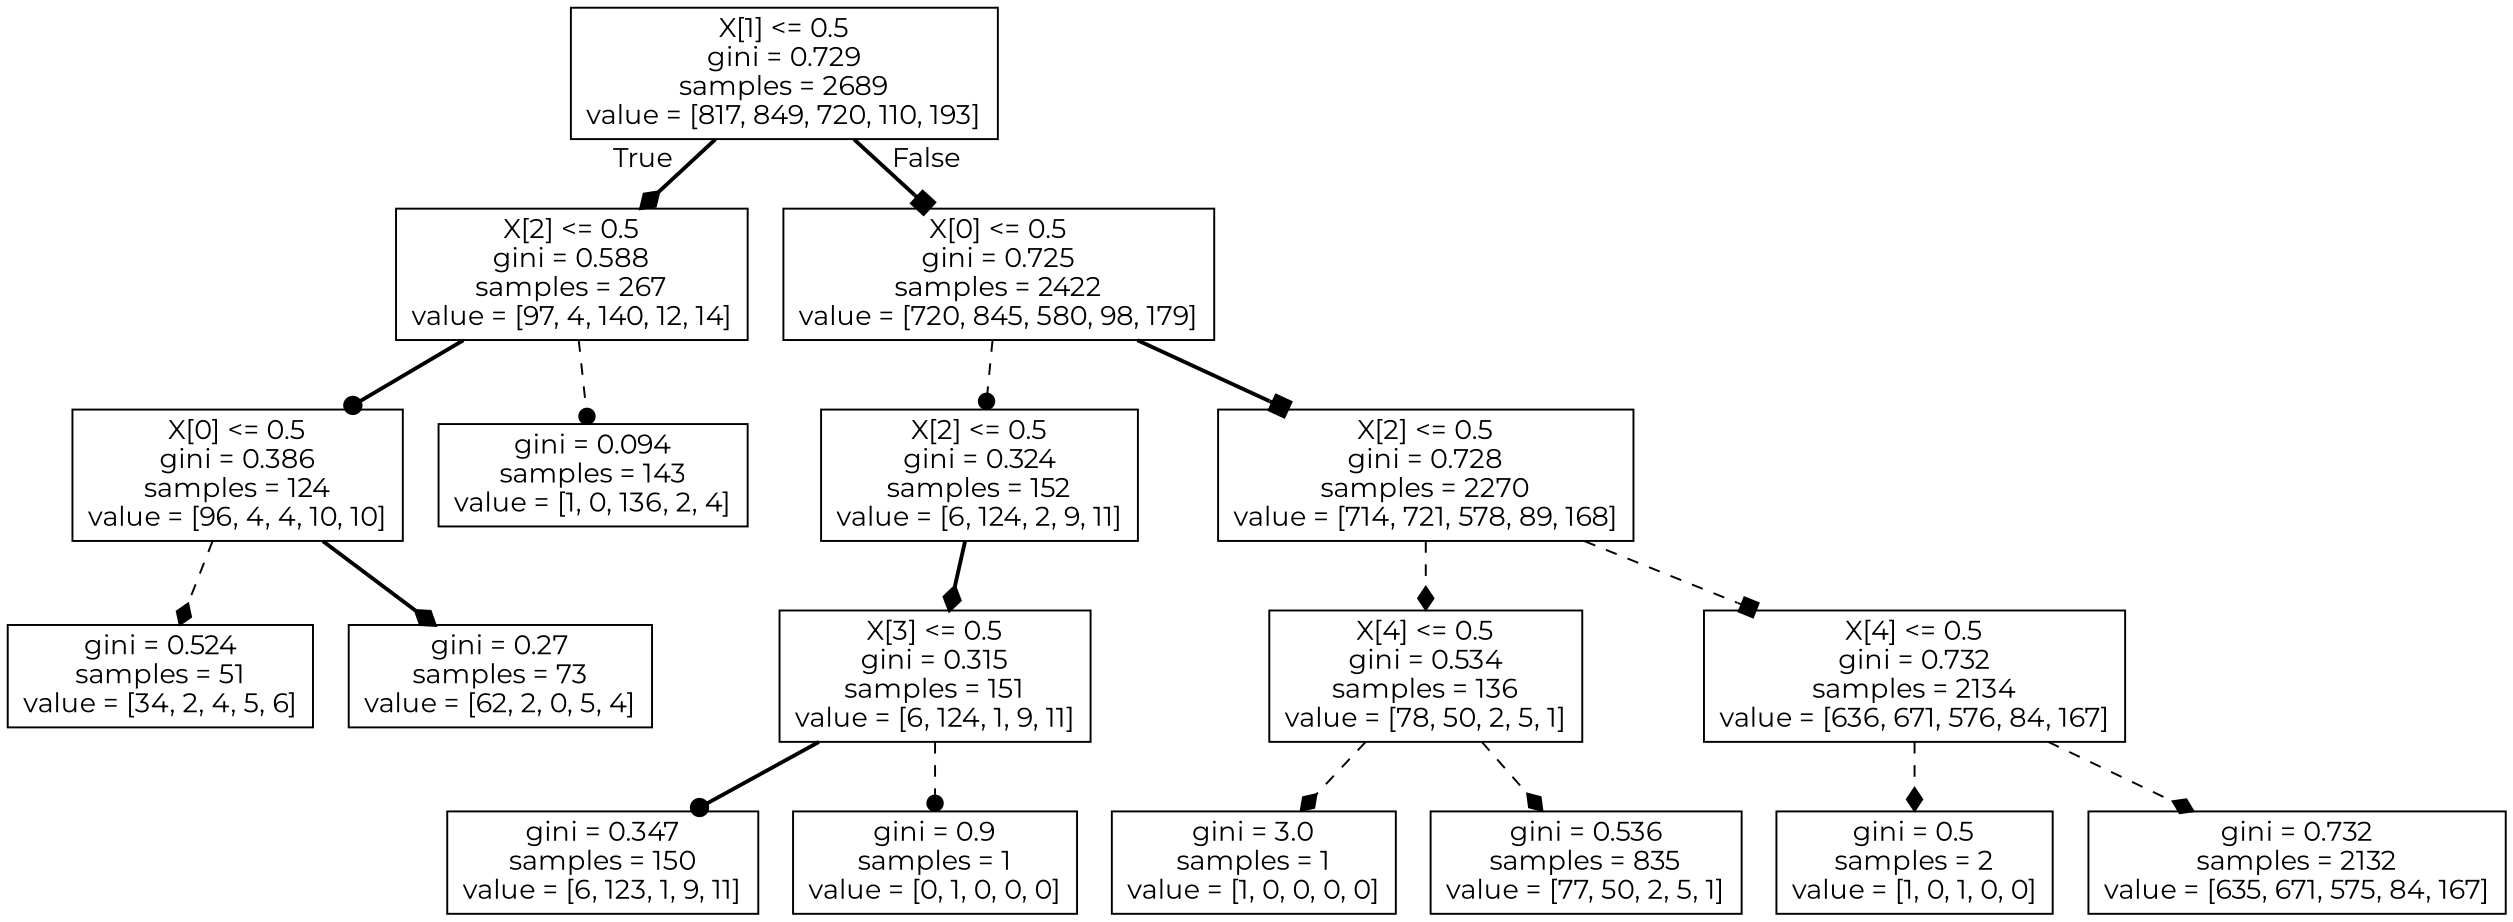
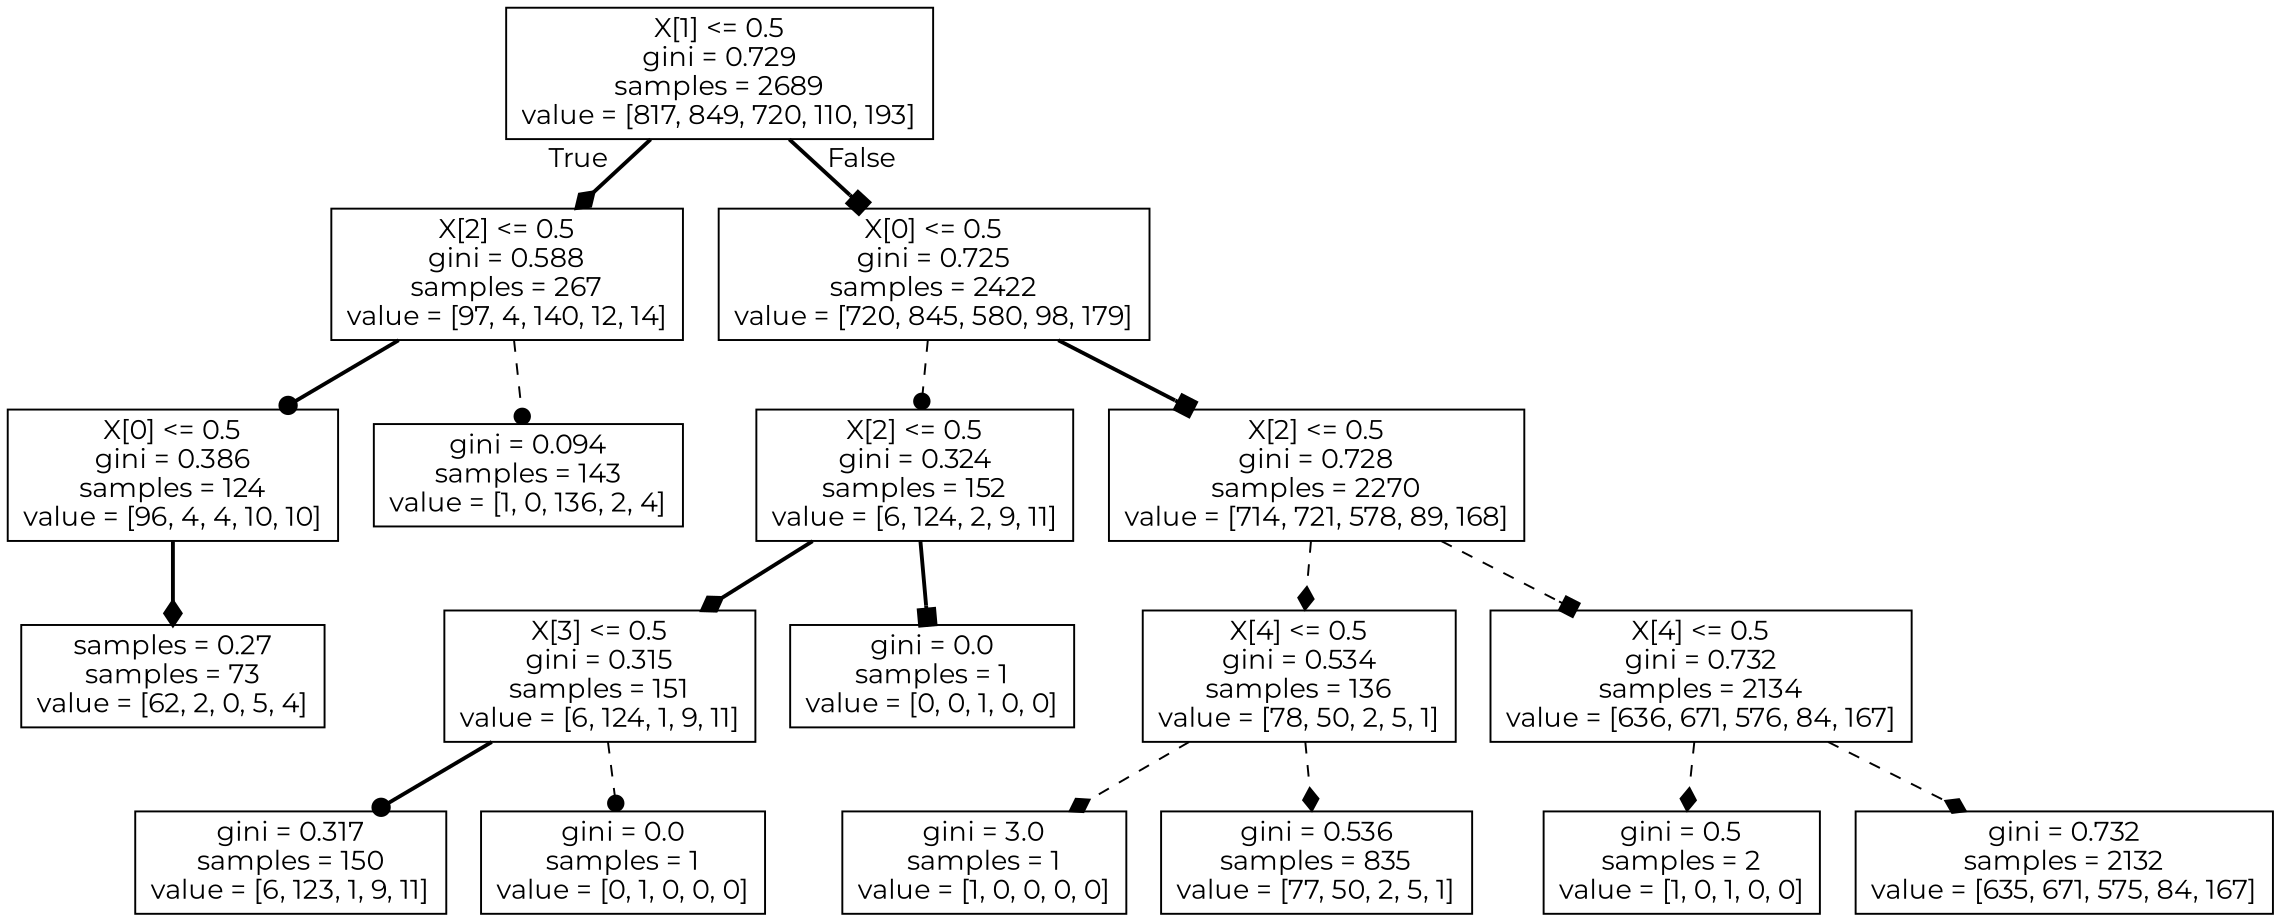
node "gini = 0.524 samples = 51 value = [34, 2, 4, 5, 6]": removed
node "gini = 0.27 samples = 73 value = [62, 2, 0, 5, 4]": label "gini = 0.27 samples = 73 value = [62, 2, 0, 5, 4]" -> "samples = 0.27 samples = 73 value = [62, 2, 0, 5, 4]"
node "gini = 0.0 samples = 1 value = [0, 0, 1, 0, 0]": added
node "gini = 0.347 samples = 150 value = [6, 123, 1, 9, 11]": label "gini = 0.347 samples = 150 value = [6, 123, 1, 9, 11]" -> "gini = 0.317 samples = 150 value = [6, 123, 1, 9, 11]"
node "gini = 0.9 samples = 1 value = [0, 1, 0, 0, 0]": label "gini = 0.9 samples = 1 value = [0, 1, 0, 0, 0]" -> "gini = 0.0 samples = 1 value = [0, 1, 0, 0, 0]"
